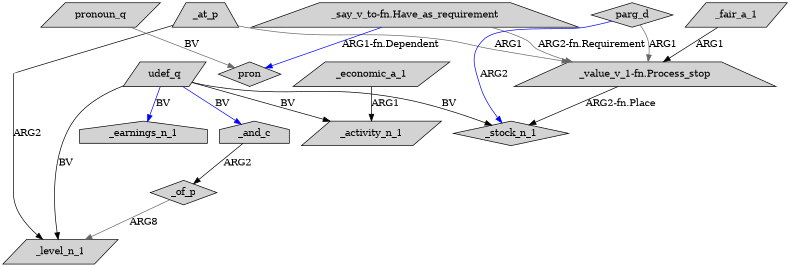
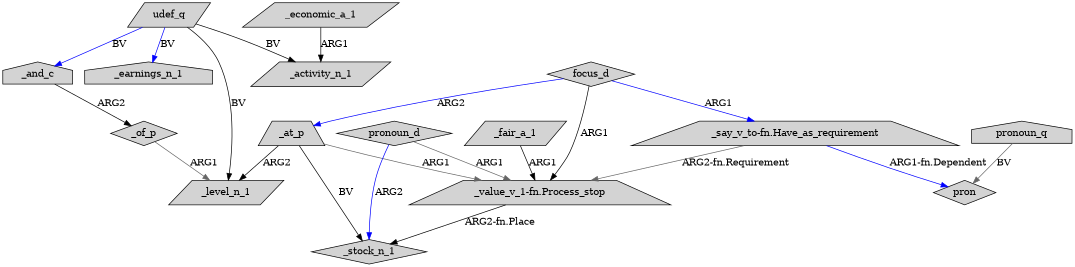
node "pronoun_q": shape parallelogram -> house
node "parg_d": label "parg_d" -> "pronoun_d"
node "focus_d": added
edge "udef_q" -> "_stock_n_1": now "_at_p" -> "_stock_n_1"
edge "_of_p" -> "_level_n_1": label "ARG8" -> "ARG1"
